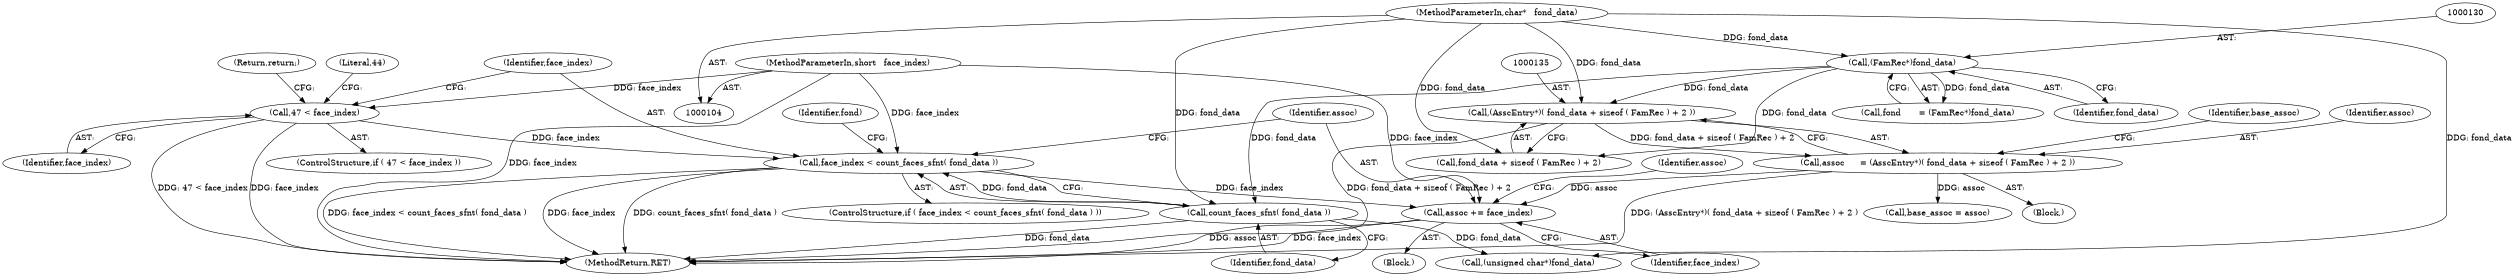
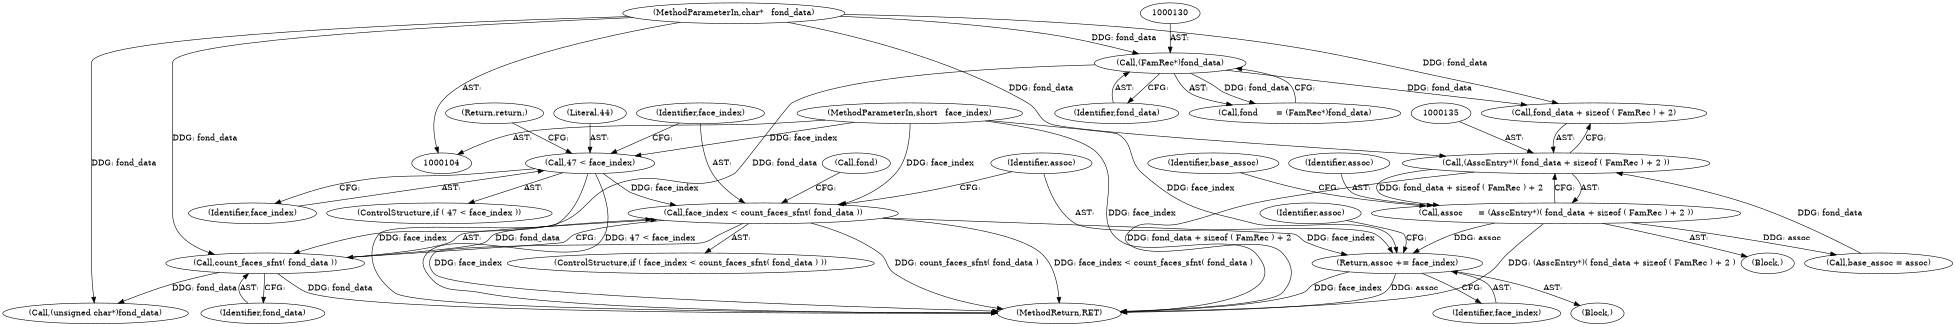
edge "(Call,(FamRec*)fond_data)" -> "(Call,(AsscEntry*)( fond_data + sizeof ( FamRec ) + 2 ))": now "(Call,base_assoc = assoc)" -> "(Call,(AsscEntry*)( fond_data + sizeof ( FamRec ) + 2 ))"
edge "(Literal,44)" -> "(Call,47 < face_index)": label "CFG: " -> "AST: "
node "(Identifier,fond)": label "(Identifier,fond)" -> "(Call,fond)"
node "(Call,assoc += face_index)": label "(Call,assoc += face_index)" -> "(Return,assoc += face_index)"
